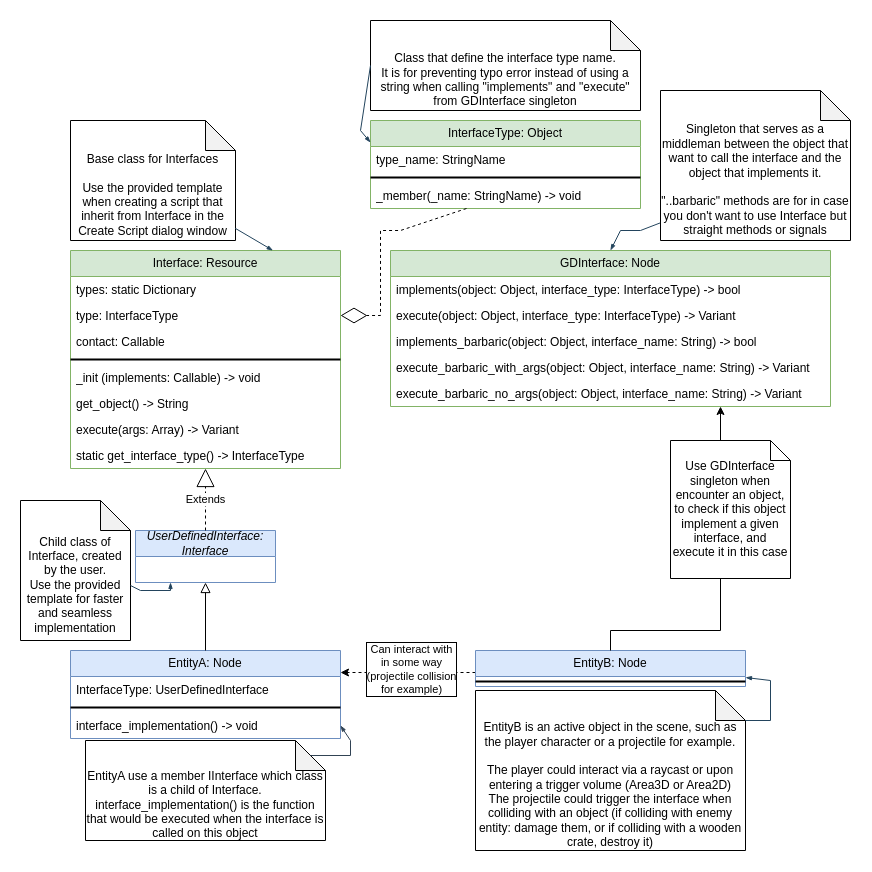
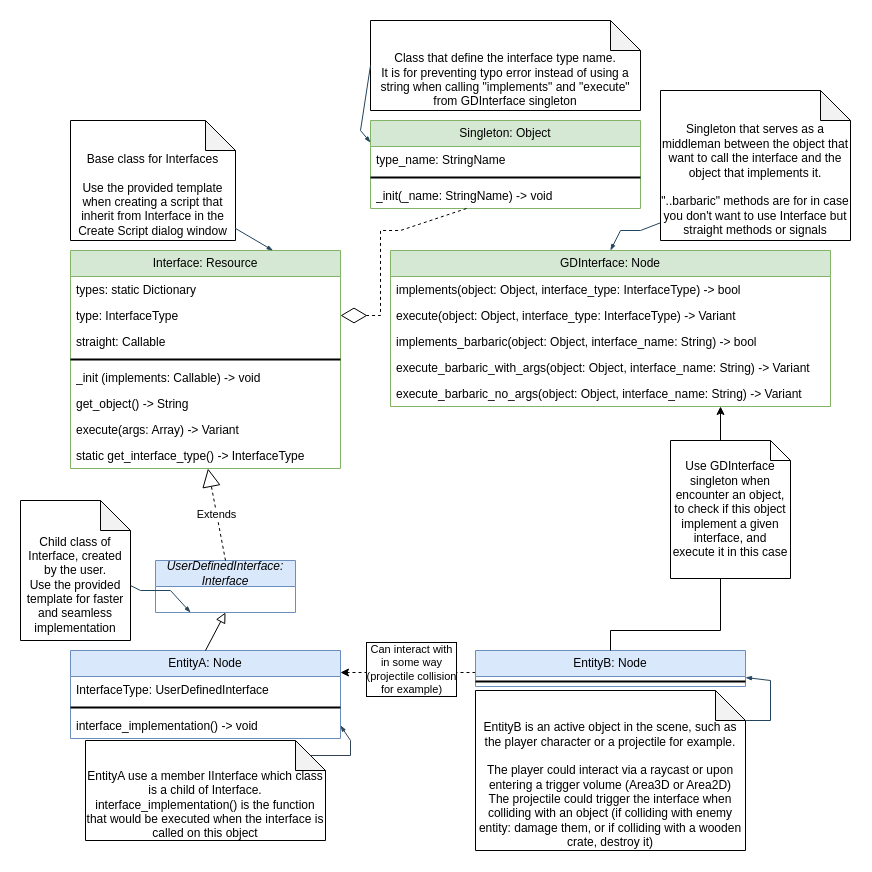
node "InterfaceType: Object": label "InterfaceType: Object" -> "Singleton: Object"
node "_member(_name: StringName) -> void": label "_member(_name: StringName) -> void" -> "_init(_name: StringName) -> void"
node "contact: Callable": label "contact: Callable" -> "straight: Callable"
node "UserDefinedInterface: Interface": moved (206, 557) -> (226, 587)
